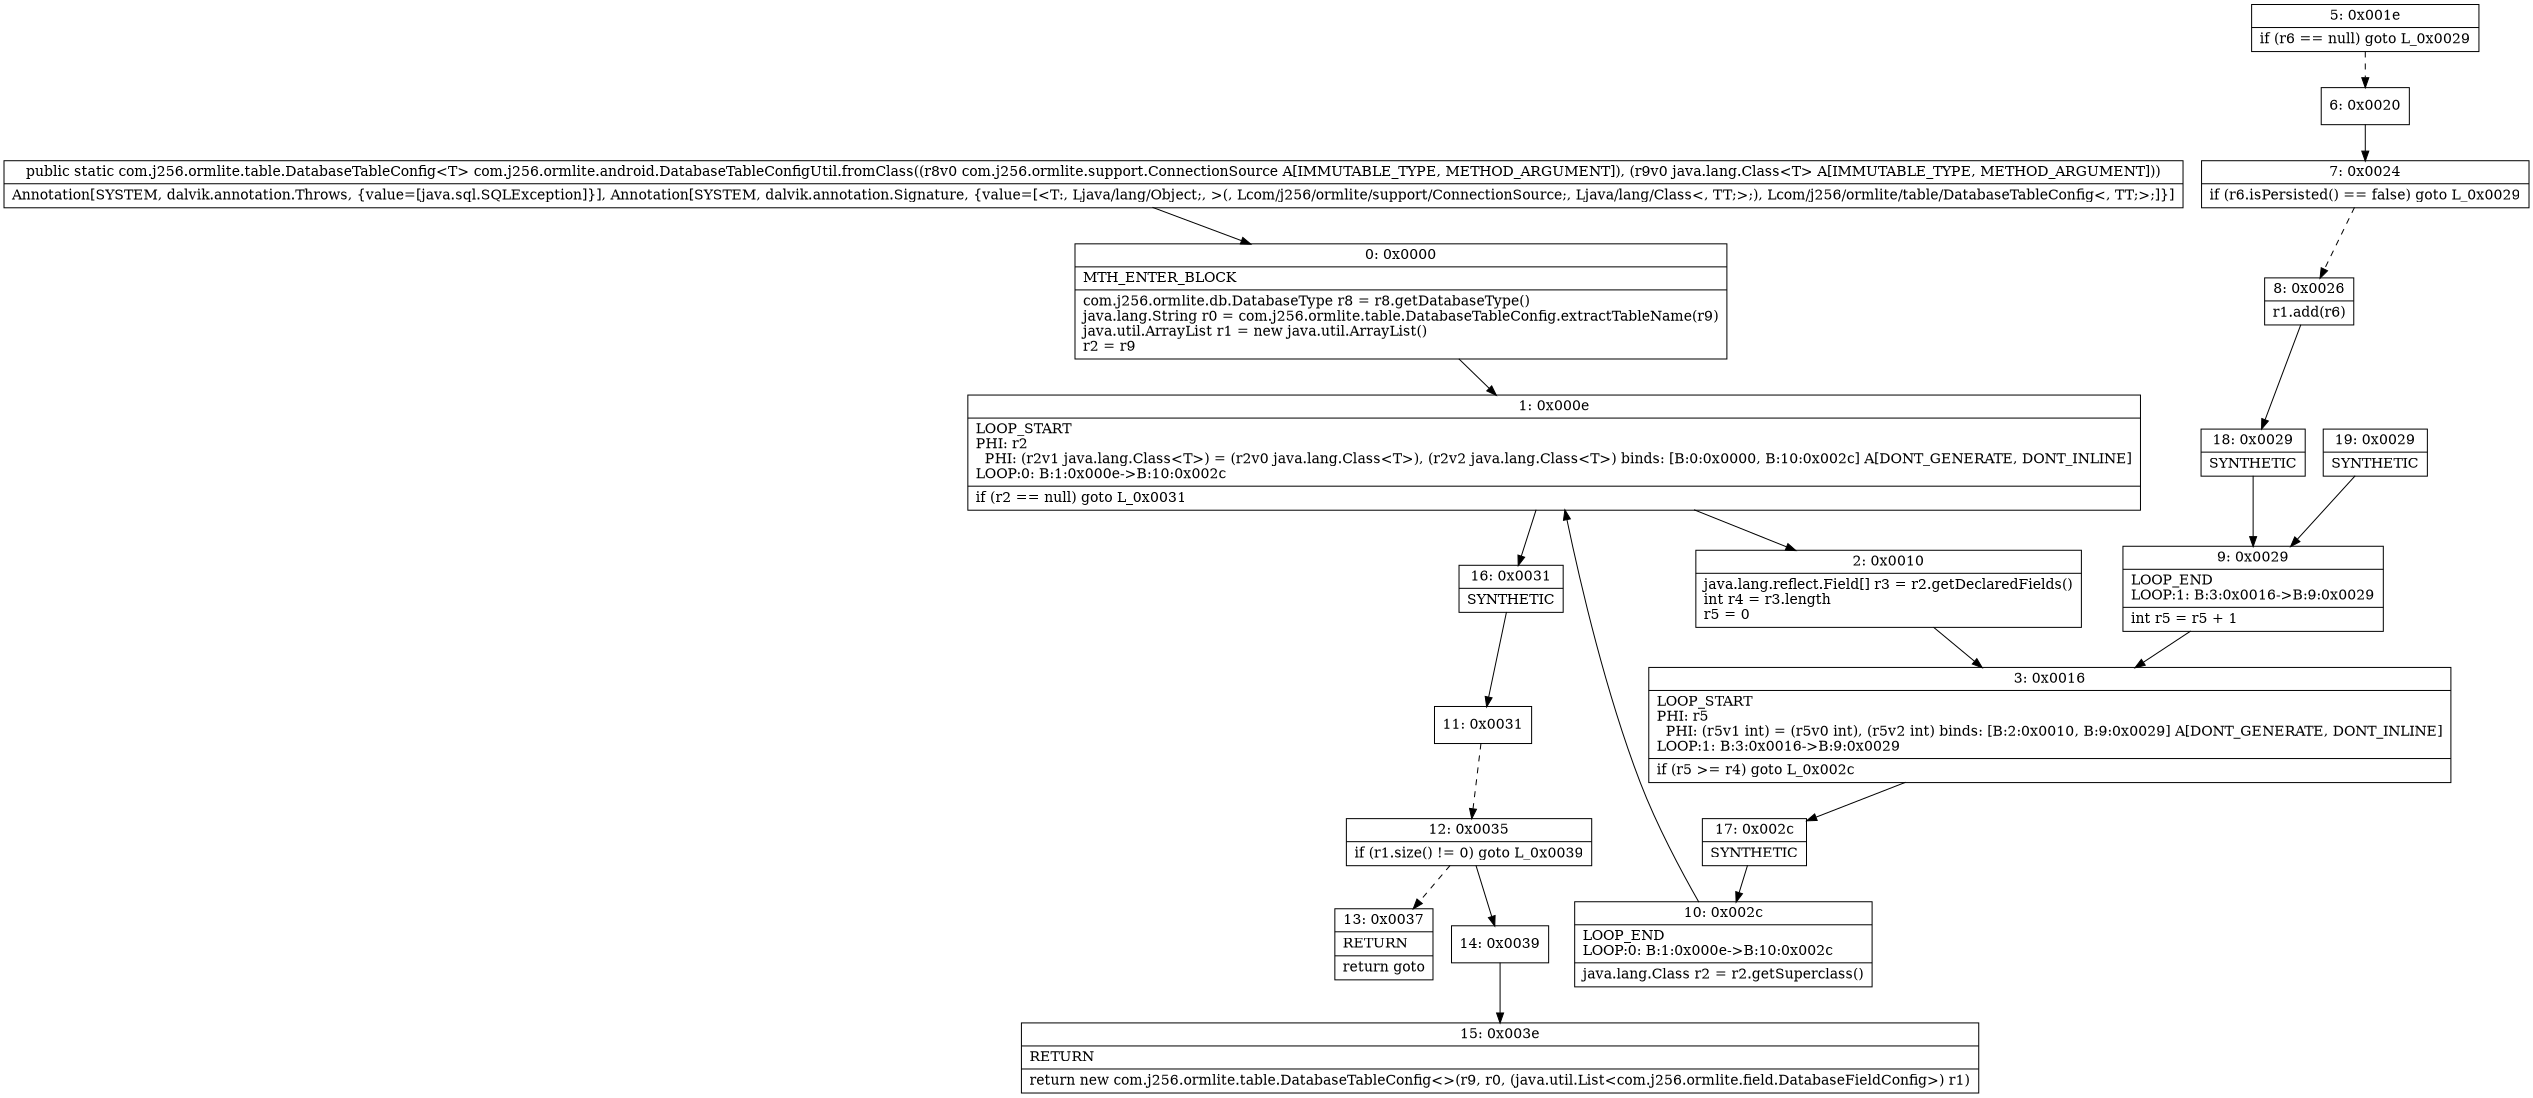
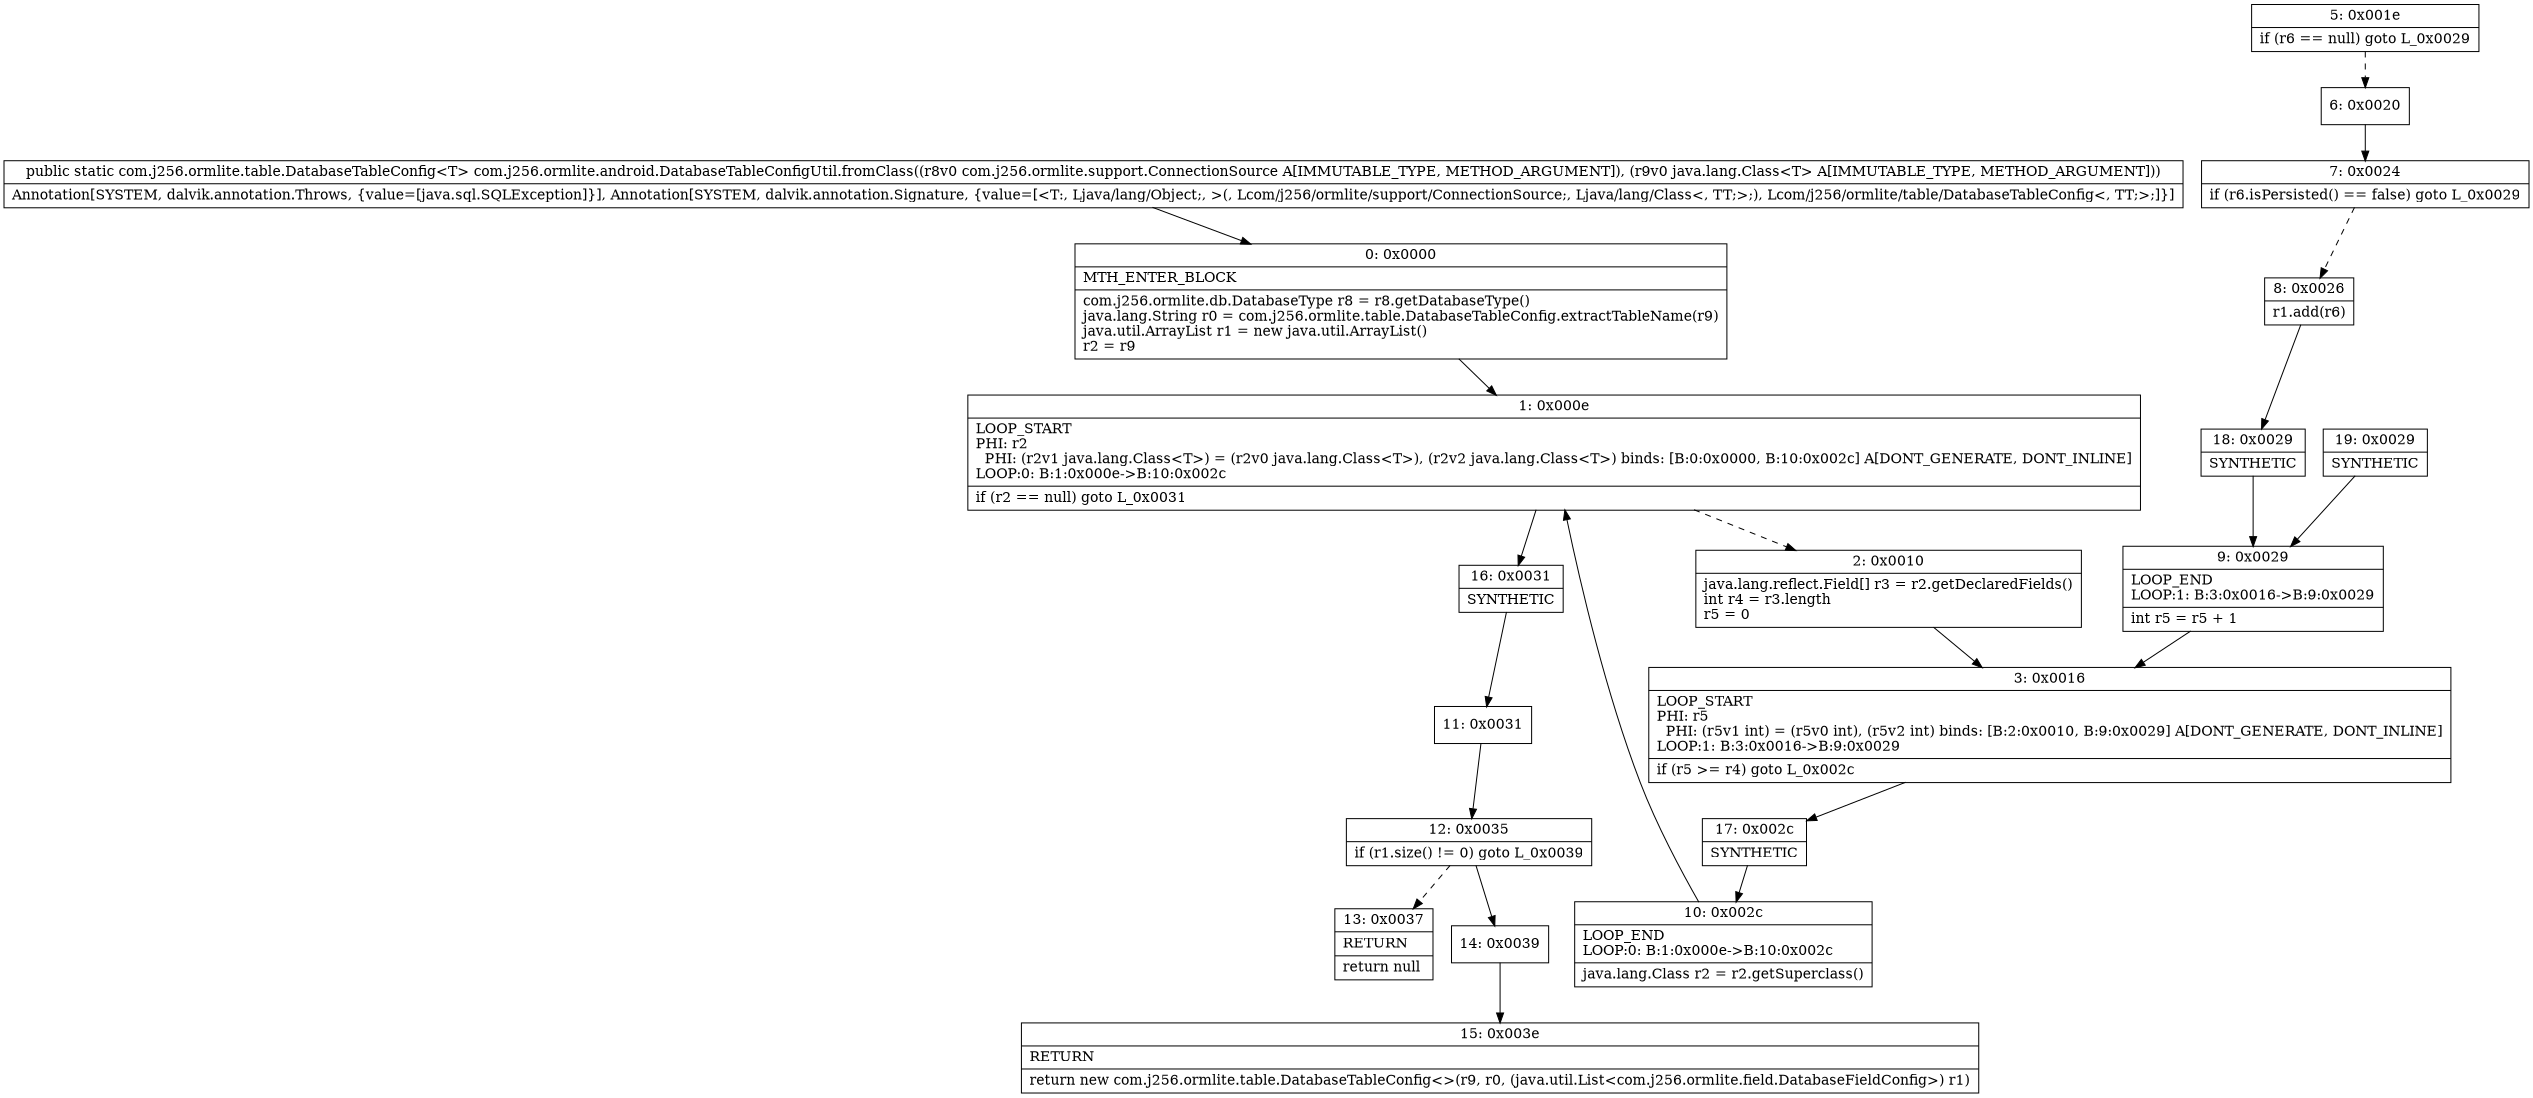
edge "1: 0x000e" -> "2: 0x0010": style solid -> dashed
edge "11: 0x0031" -> "12: 0x0035": style dashed -> solid
node "13: 0x0037": text "return goto" -> "return null"
